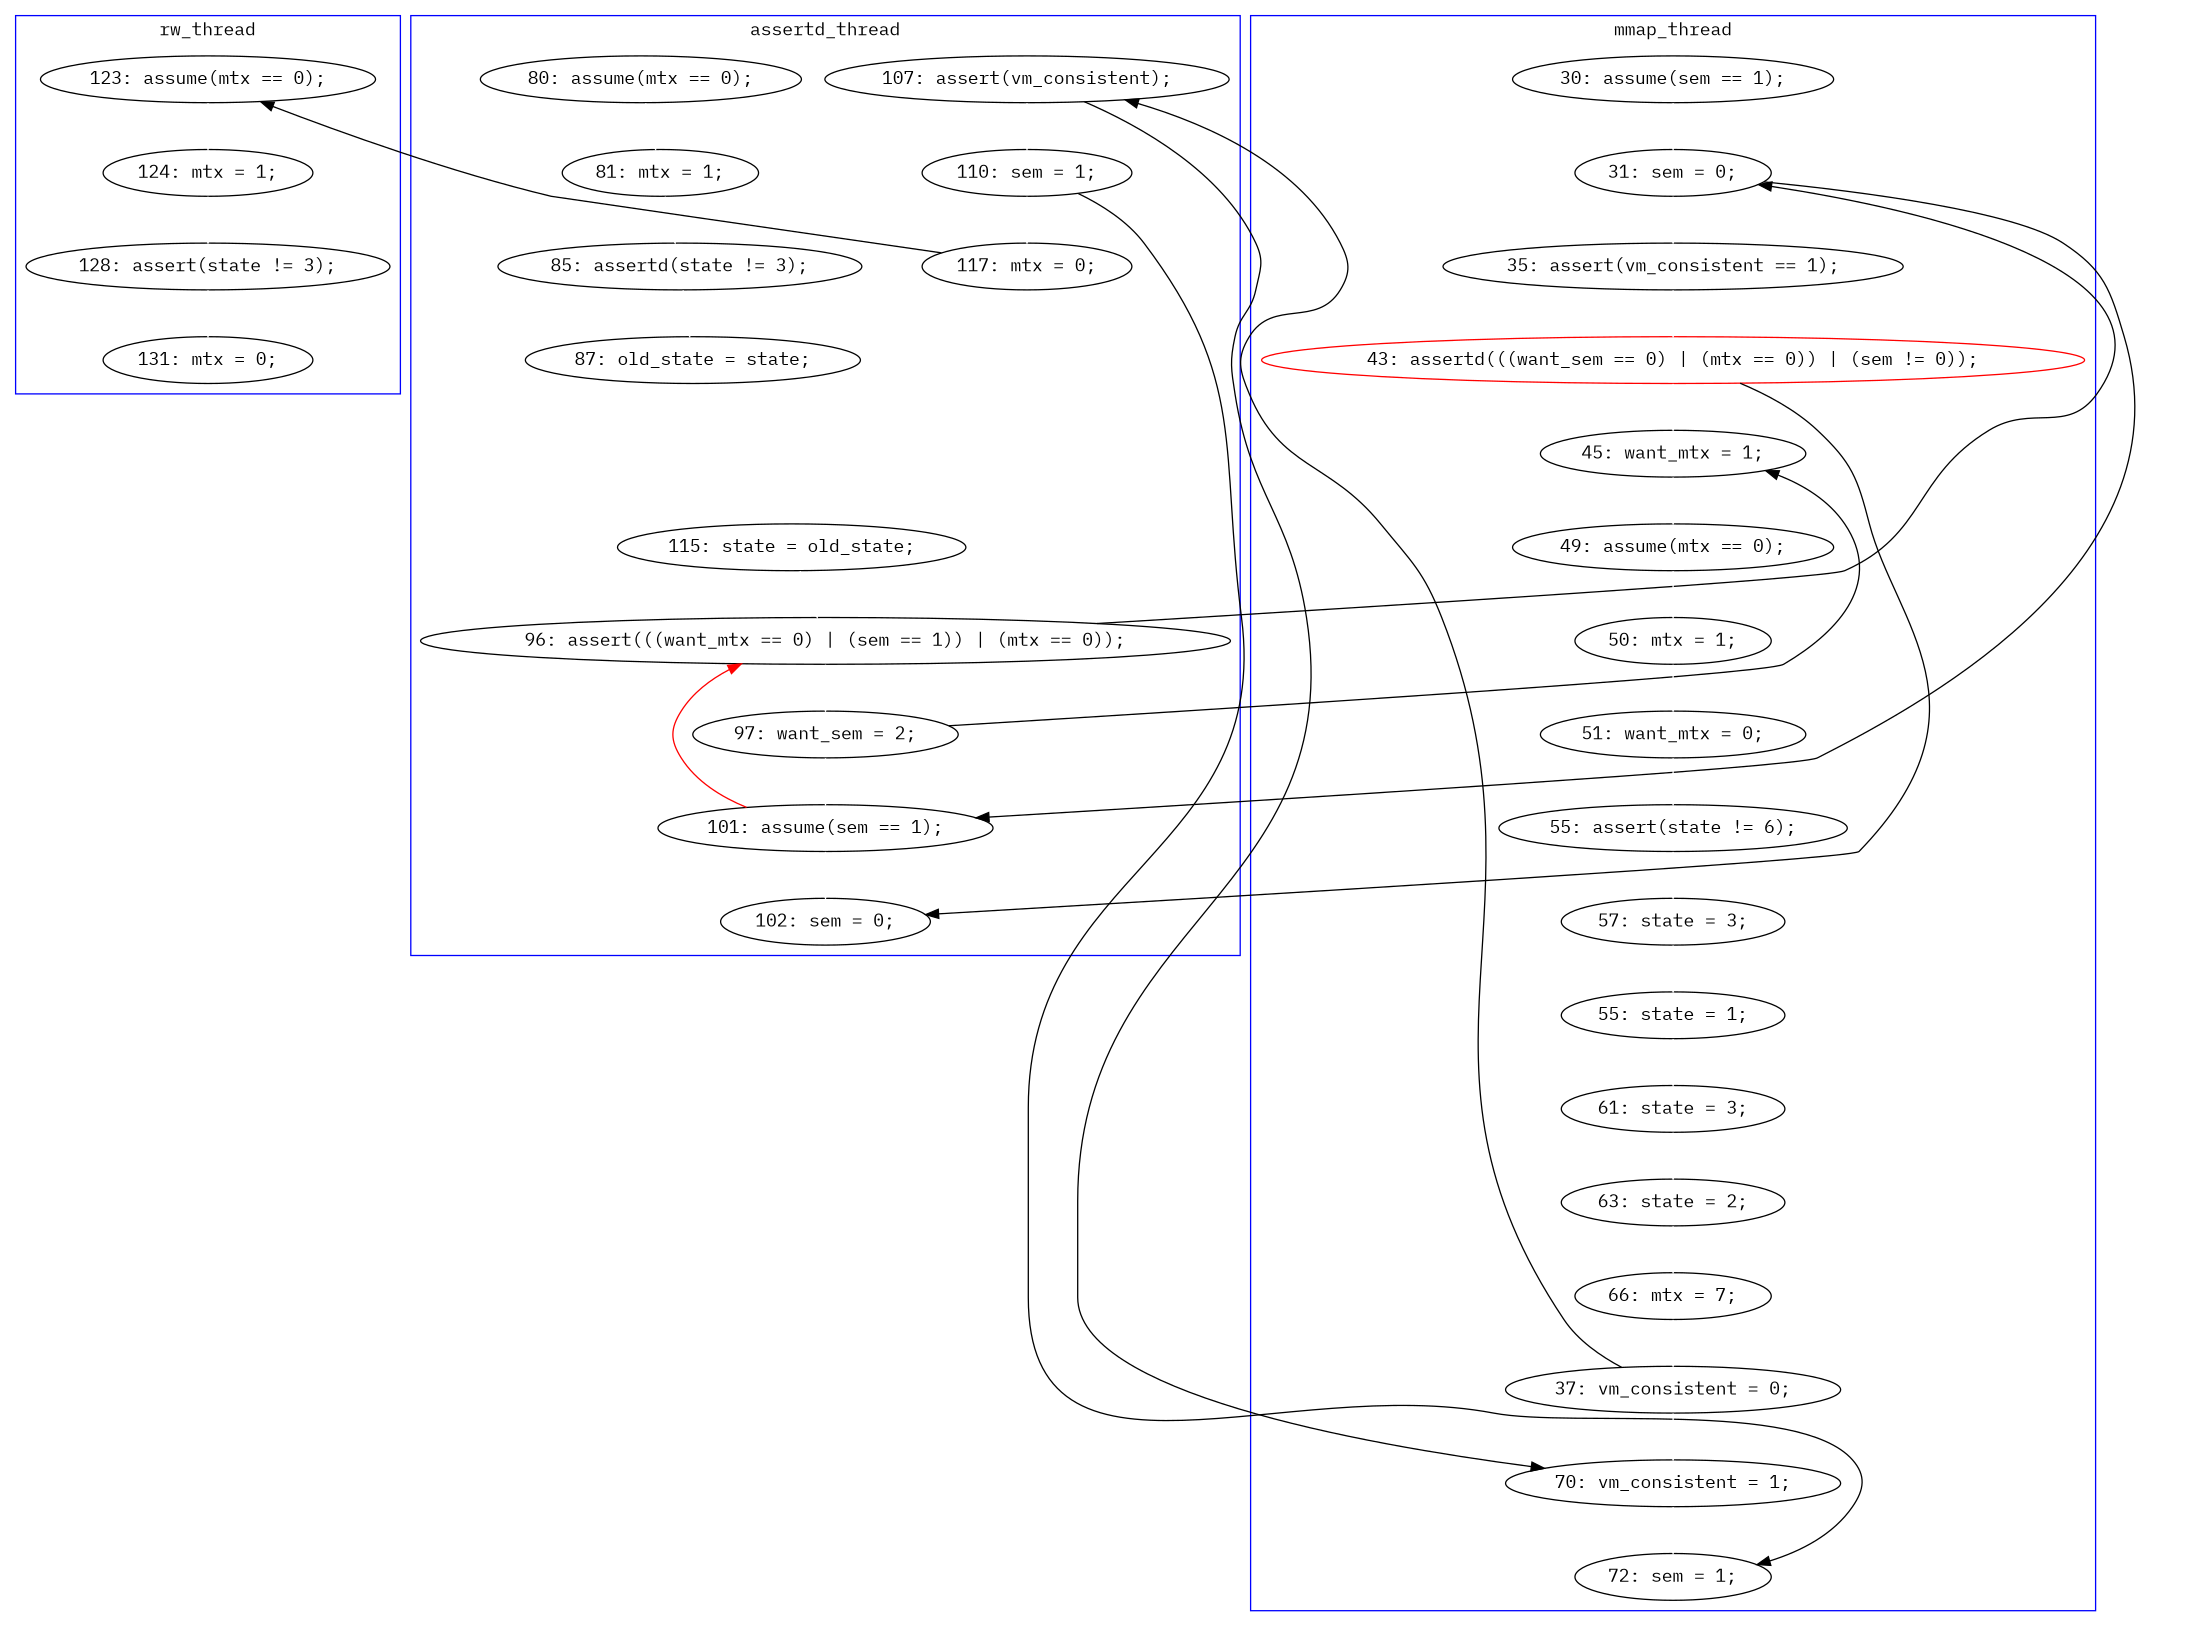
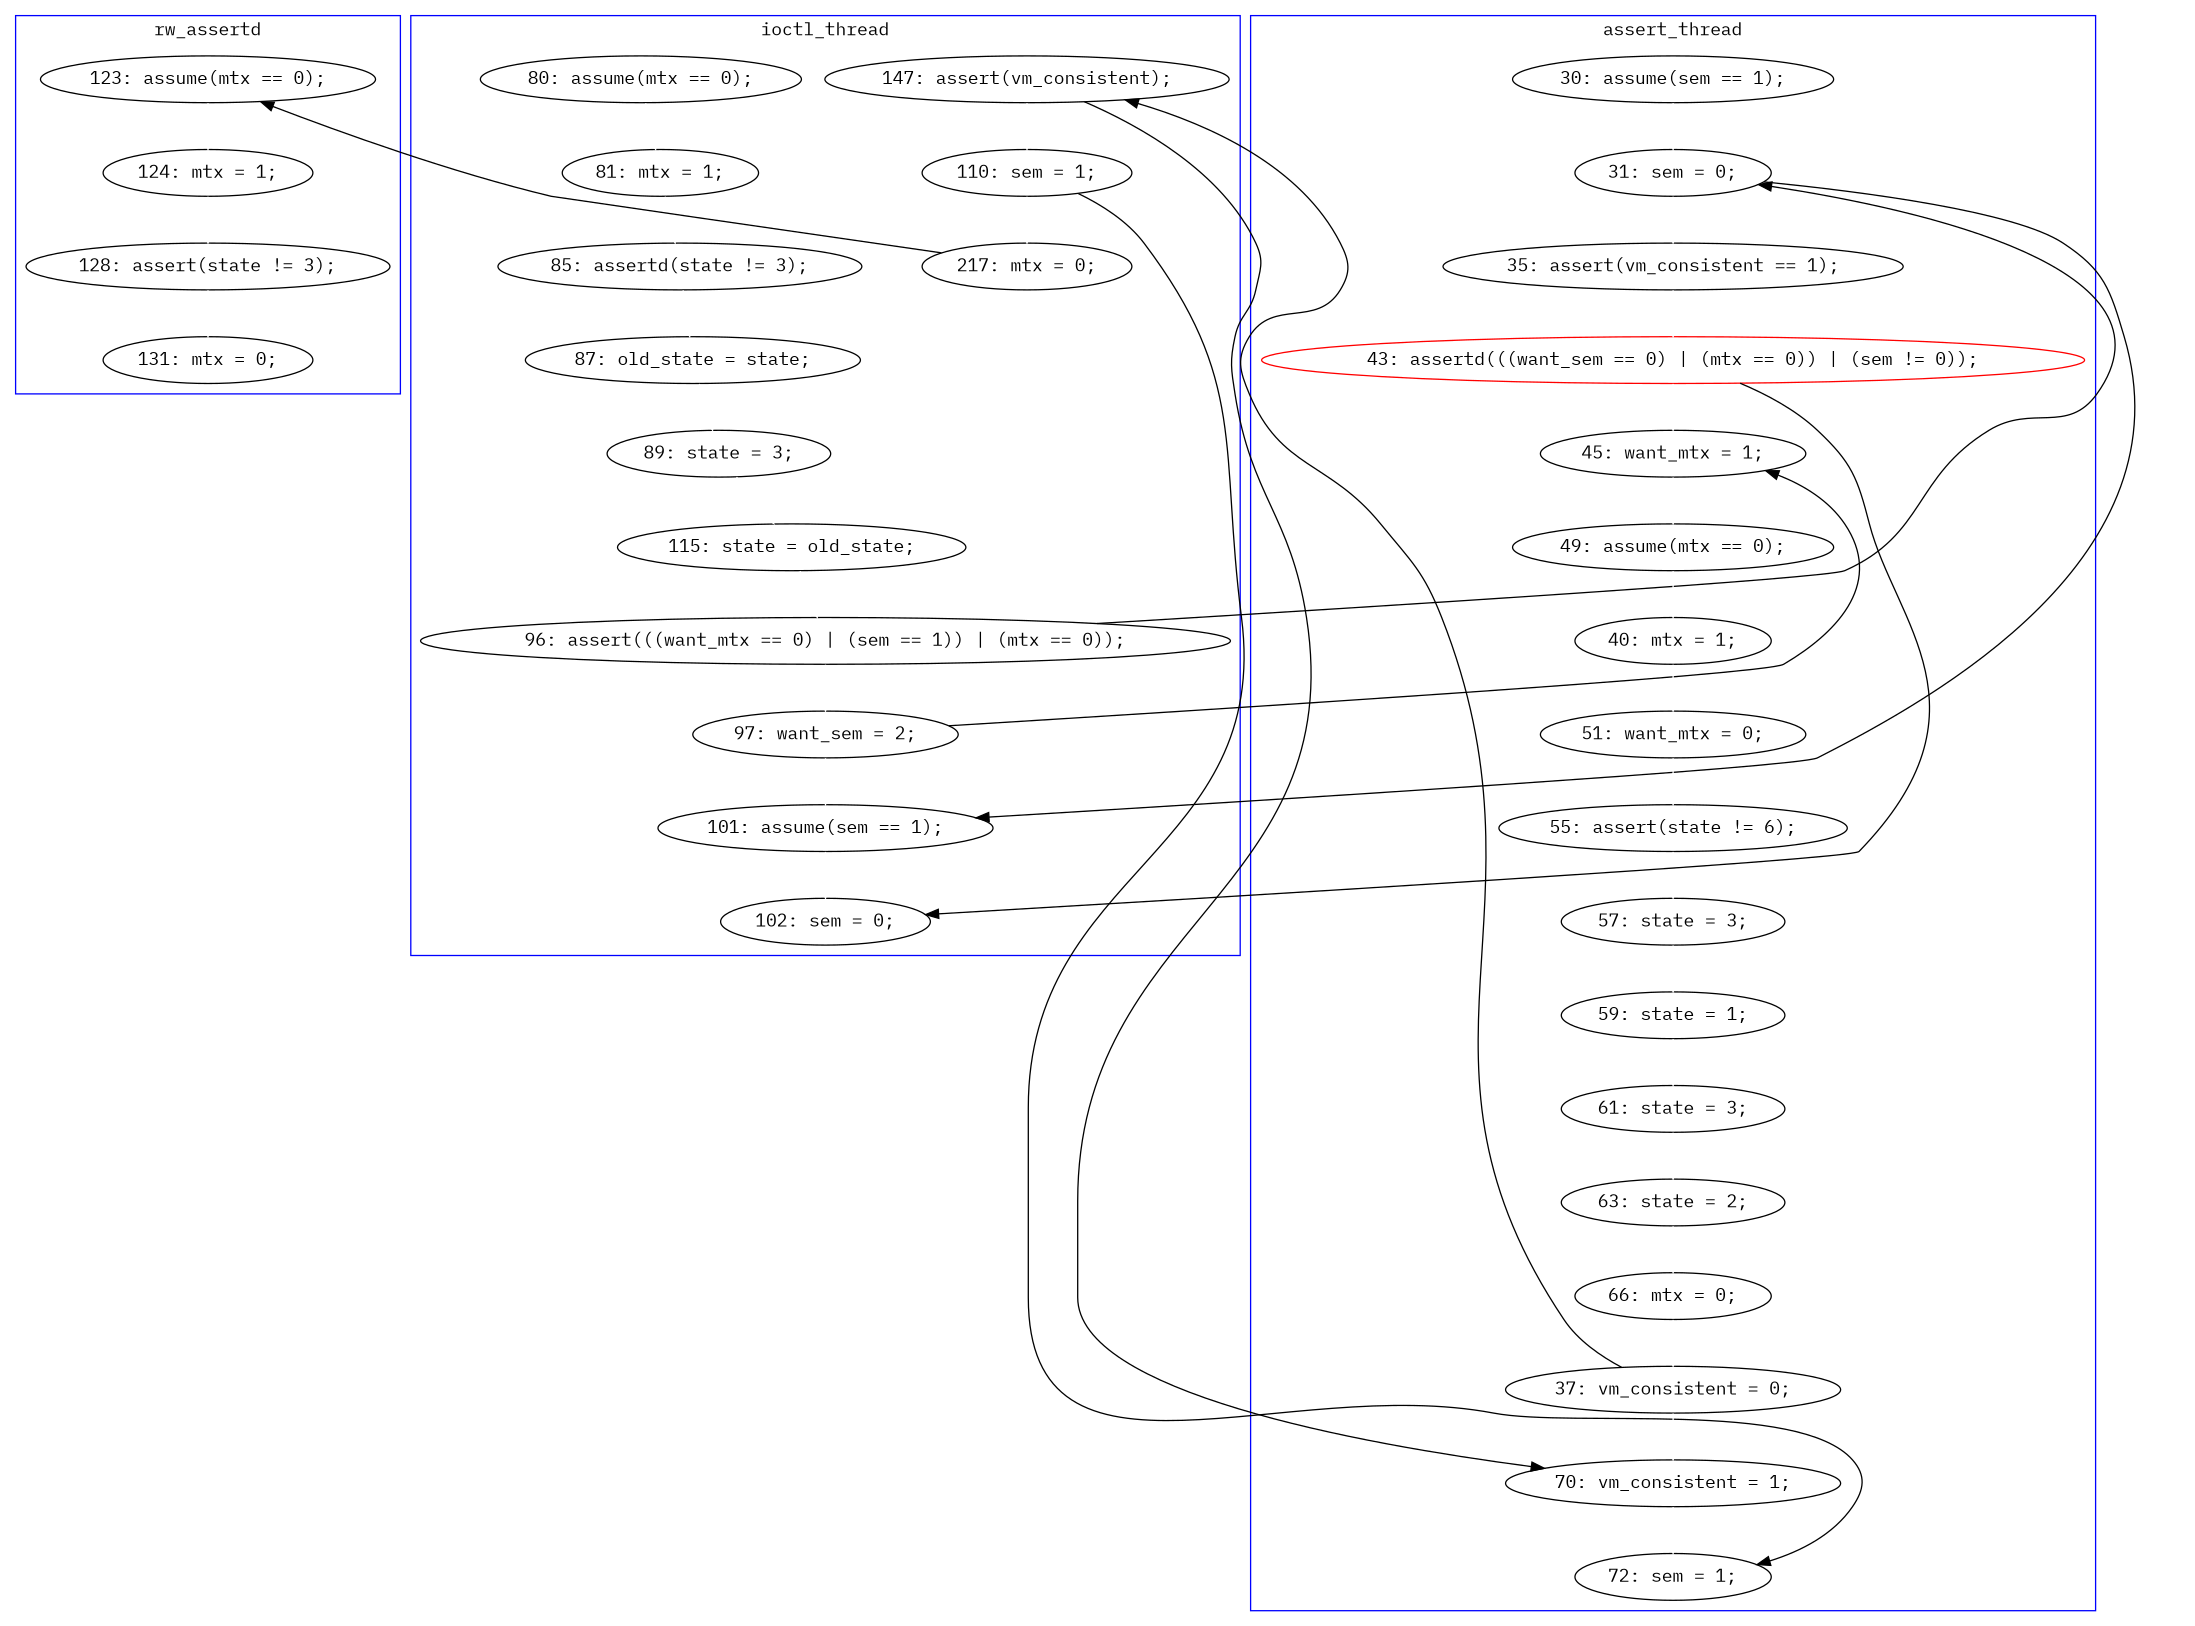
cluster "rw_thread": label "rw_thread" -> "rw_assertd"
cluster "assertd_thread": label "assertd_thread" -> "ioctl_thread"
cluster "mmap_thread": label "mmap_thread" -> "assert_thread"
node "107: assert(vm_consistent);": label "107: assert(vm_consistent);" -> "147: assert(vm_consistent);"
node "117: mtx = 0;": label "117: mtx = 0;" -> "217: mtx = 0;"
node "89: state = 3;": added
node "50: mtx = 1;": label "50: mtx = 1;" -> "40: mtx = 1;"
edge "101: assume(sem == 1);" -> "96: assert(((want_mtx == 0) | (sem == 1)) | (mtx == 0));": removed
node "55: state = 1;": label "55: state = 1;" -> "59: state = 1;"
node "66: mtx = 7;": label "66: mtx = 7;" -> "66: mtx = 0;"
